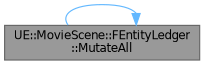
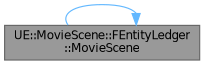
node "UE::MovieScene::FEntityLedger ::MutateAll": label "UE::MovieScene::FEntityLedger ::MutateAll" -> "UE::MovieScene::FEntityLedger ::MovieScene"
